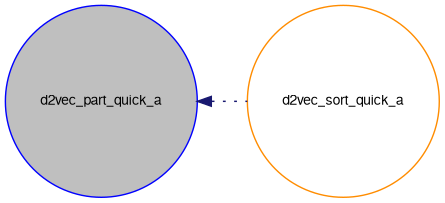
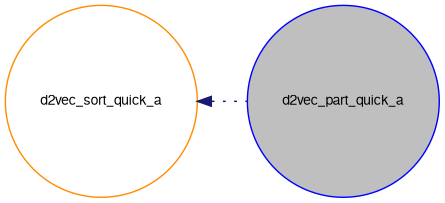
edge "d2vec_sort_quick_a" -> "d2vec_part_quick_a": reversed
